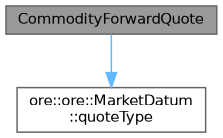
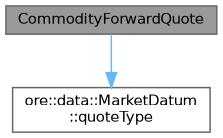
node "ore::ore::MarketDatum ::quoteType": label "ore::ore::MarketDatum ::quoteType" -> "ore::data::MarketDatum ::quoteType"
